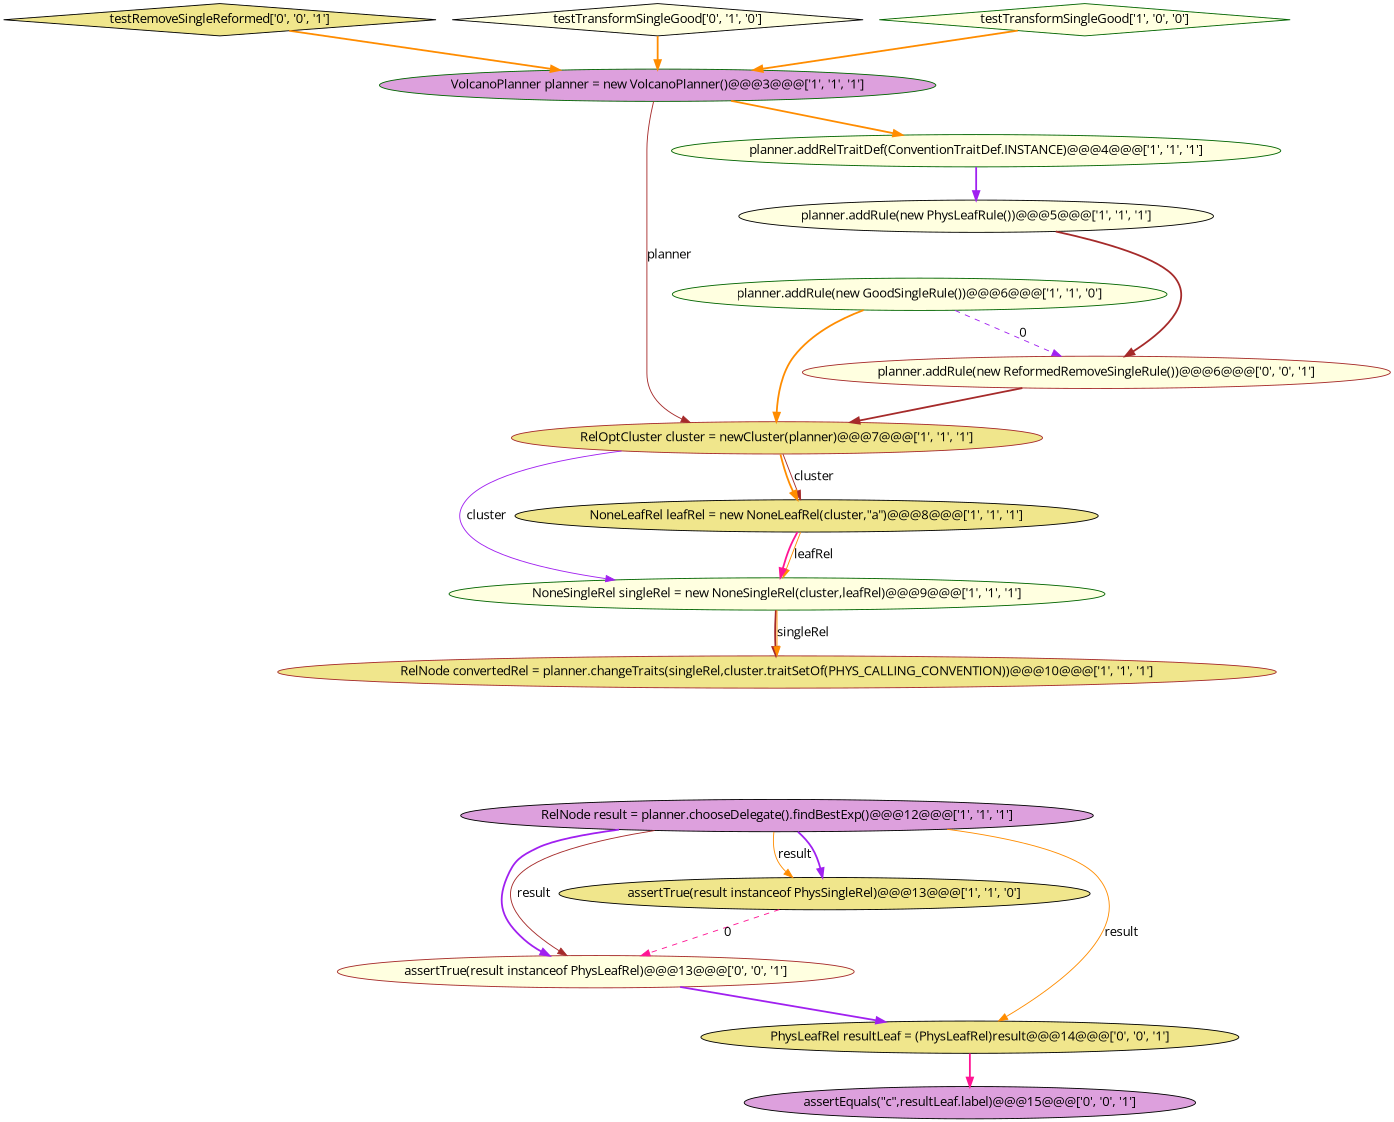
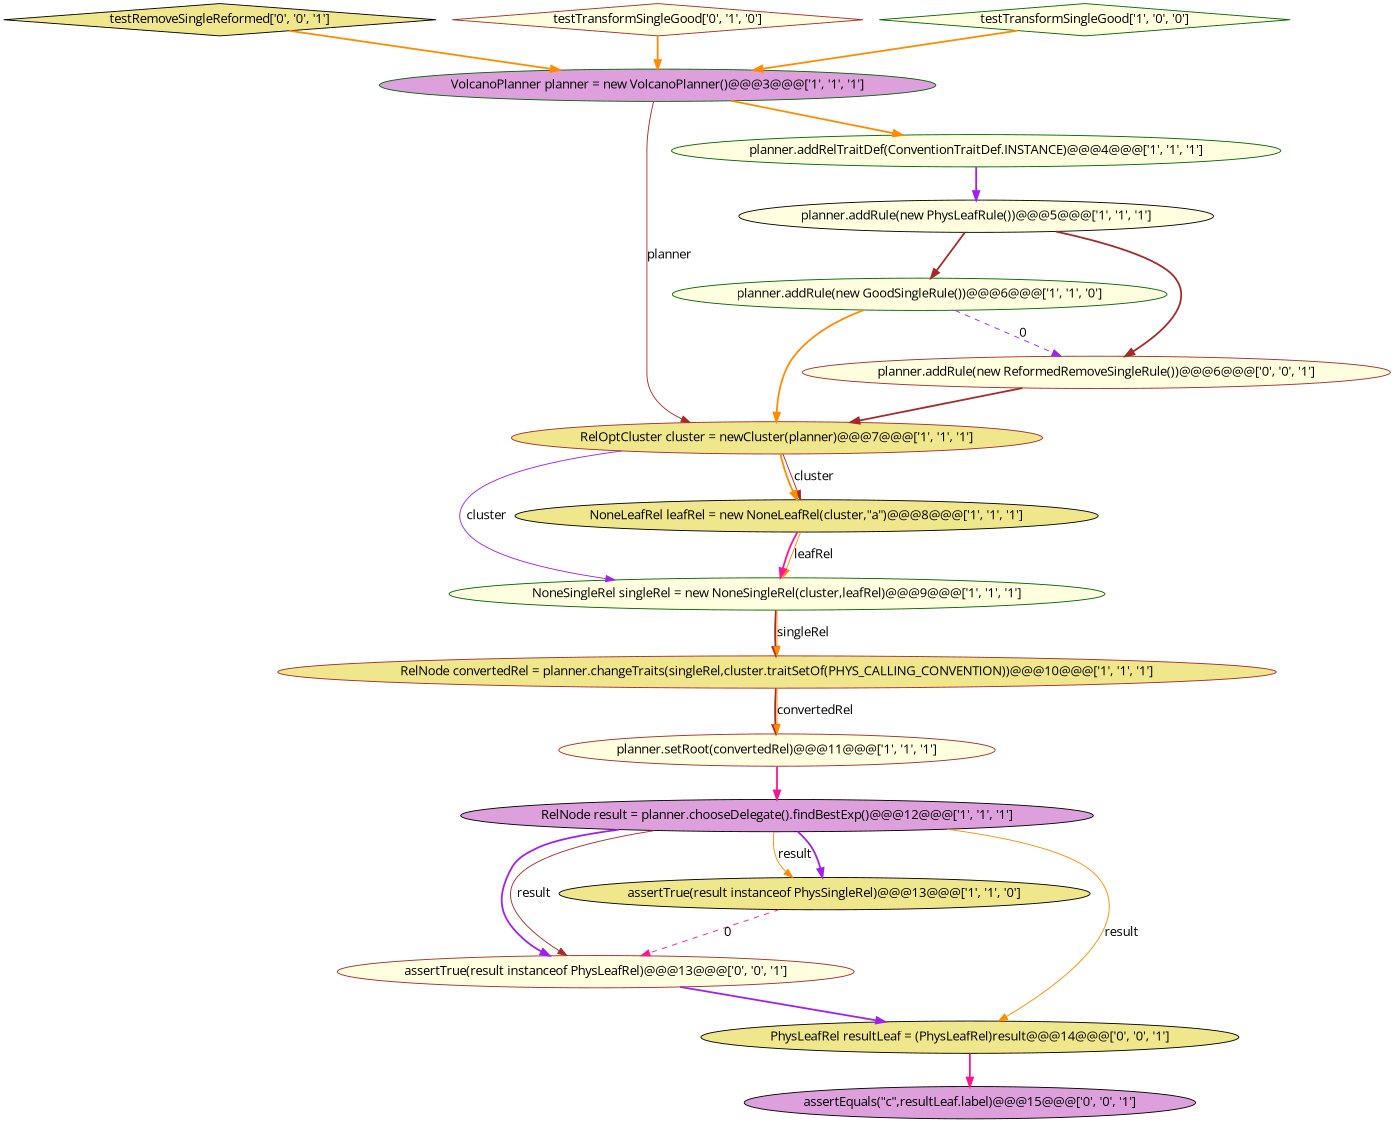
node "testTransformSingleGood['0', '1', '0']": color black -> brown
edge "planner.addRule(new PhysLeafRule())@@@5@@@['1', '1', '1']" -> "planner.addRule(new GoodSingleRule())@@@6@@@['1', '1', '0']": added
node "planner.setRoot(convertedRel)@@@11@@@['1', '1', '1']": added
